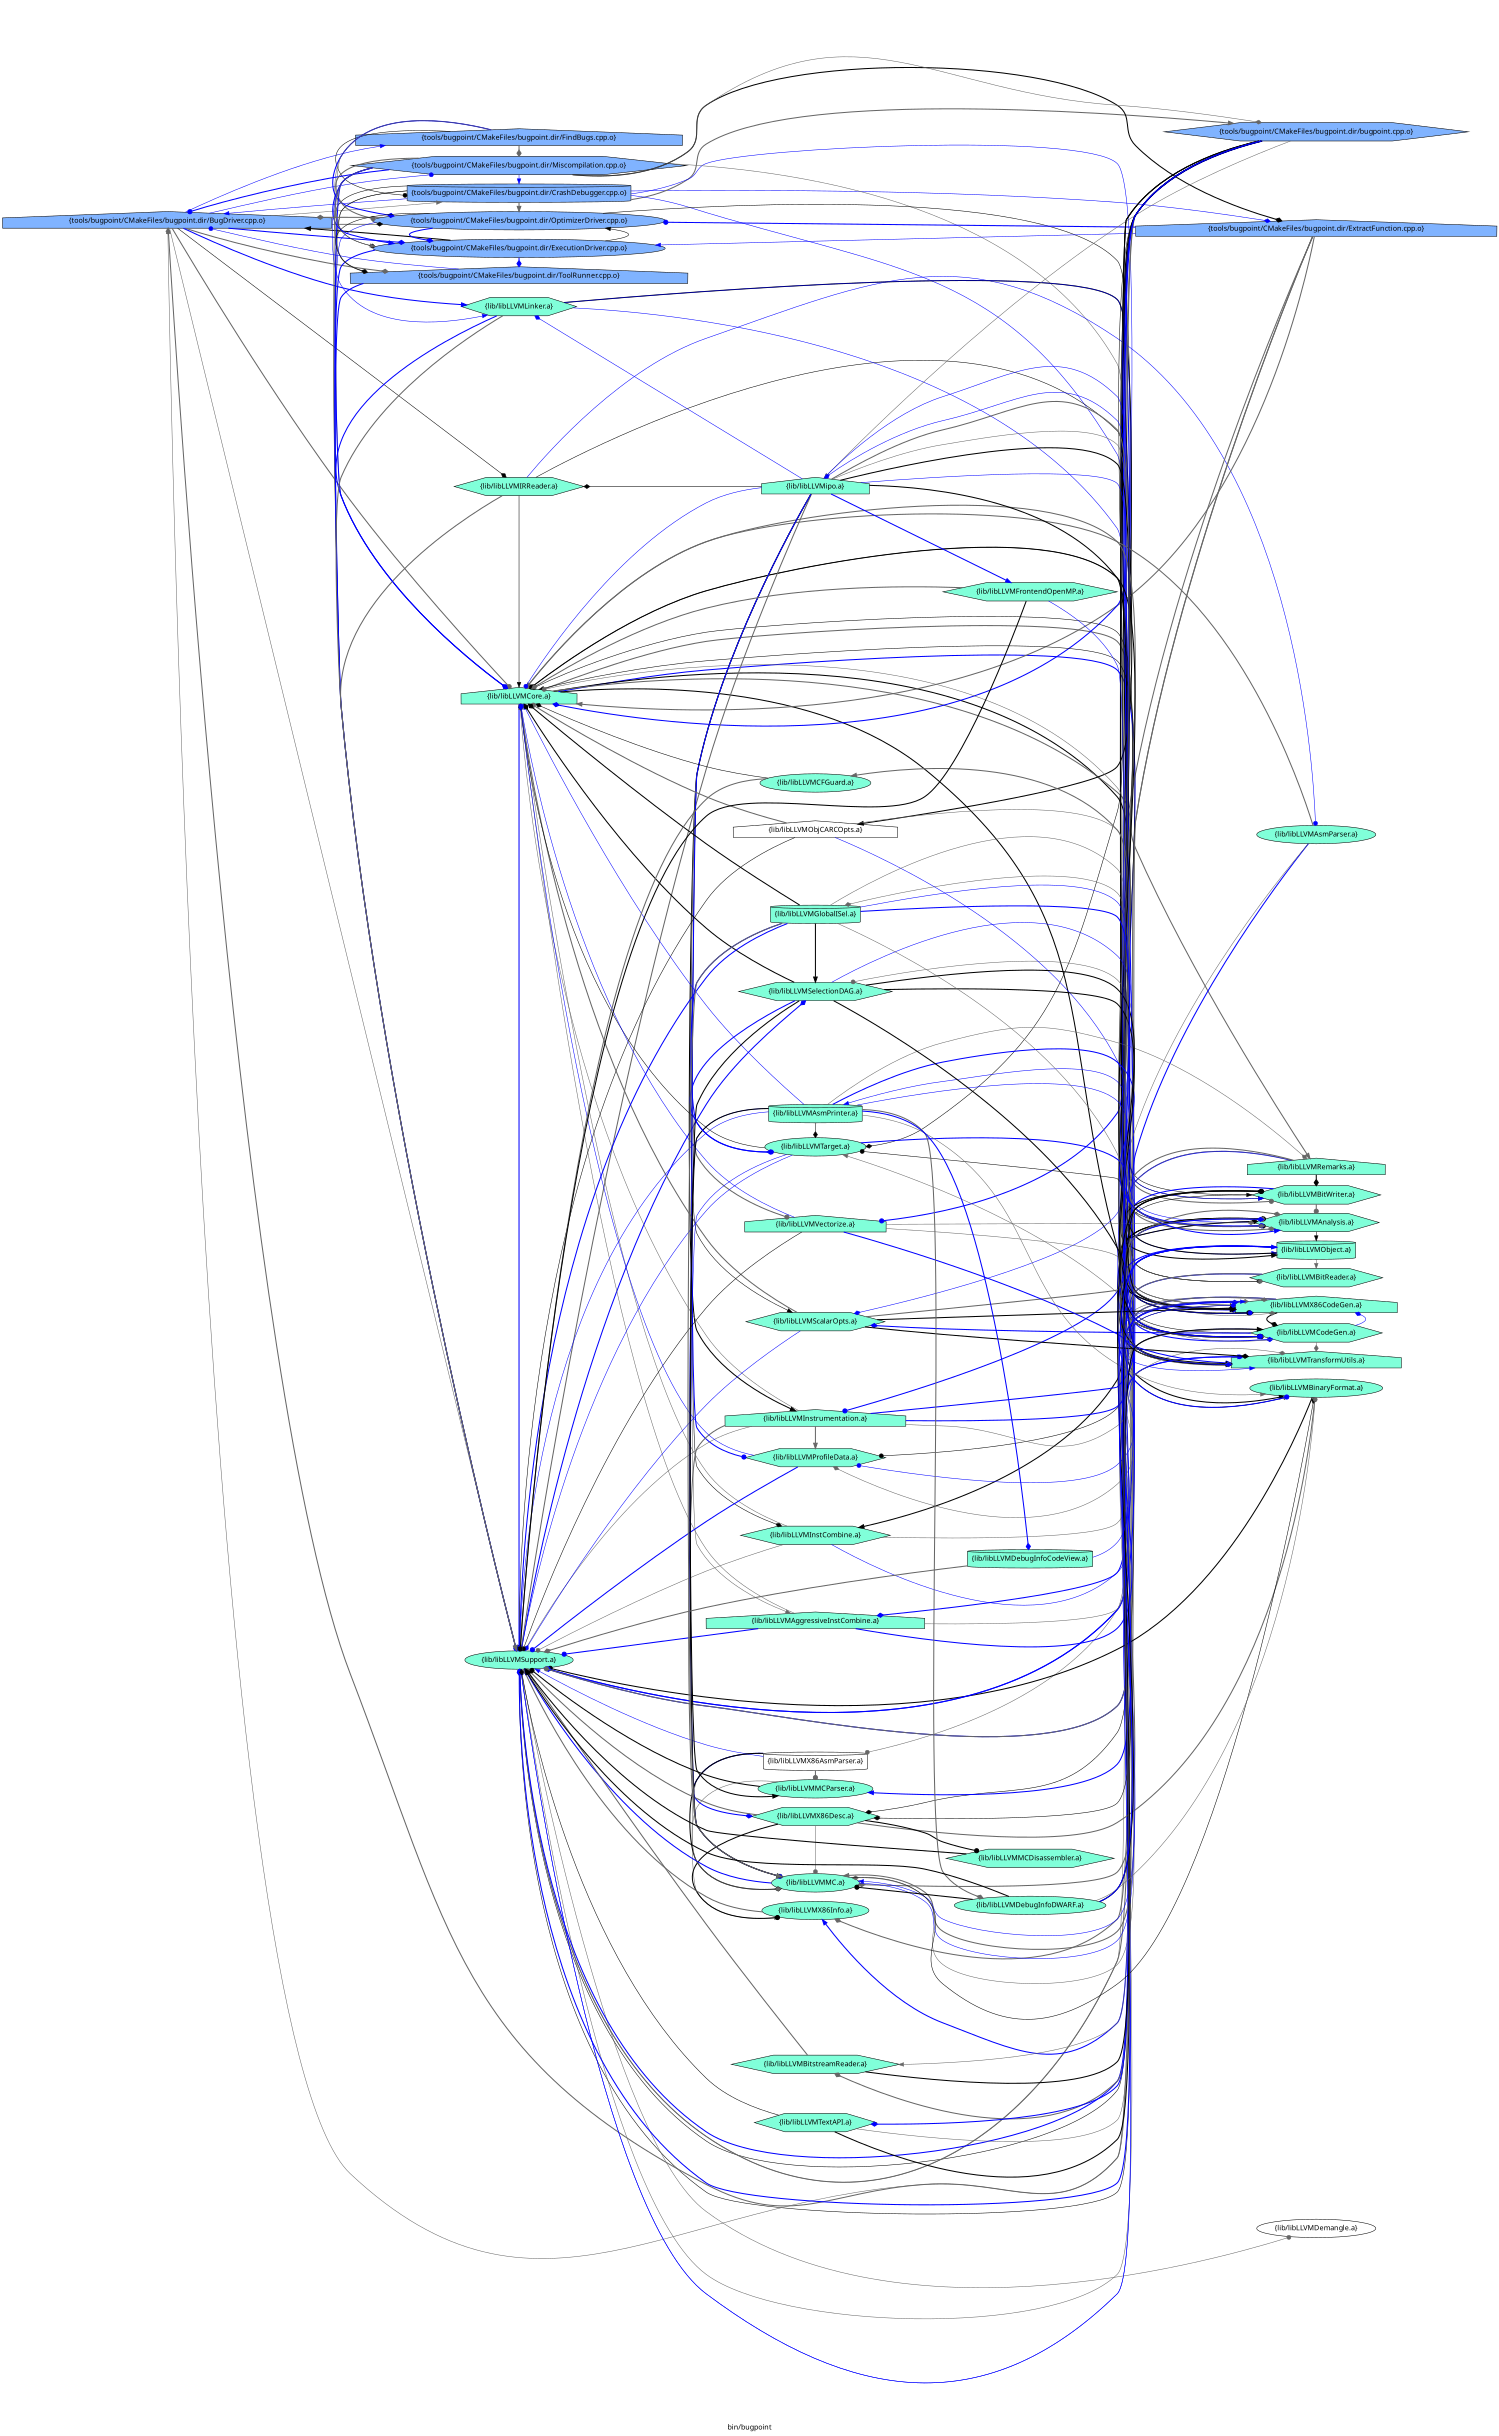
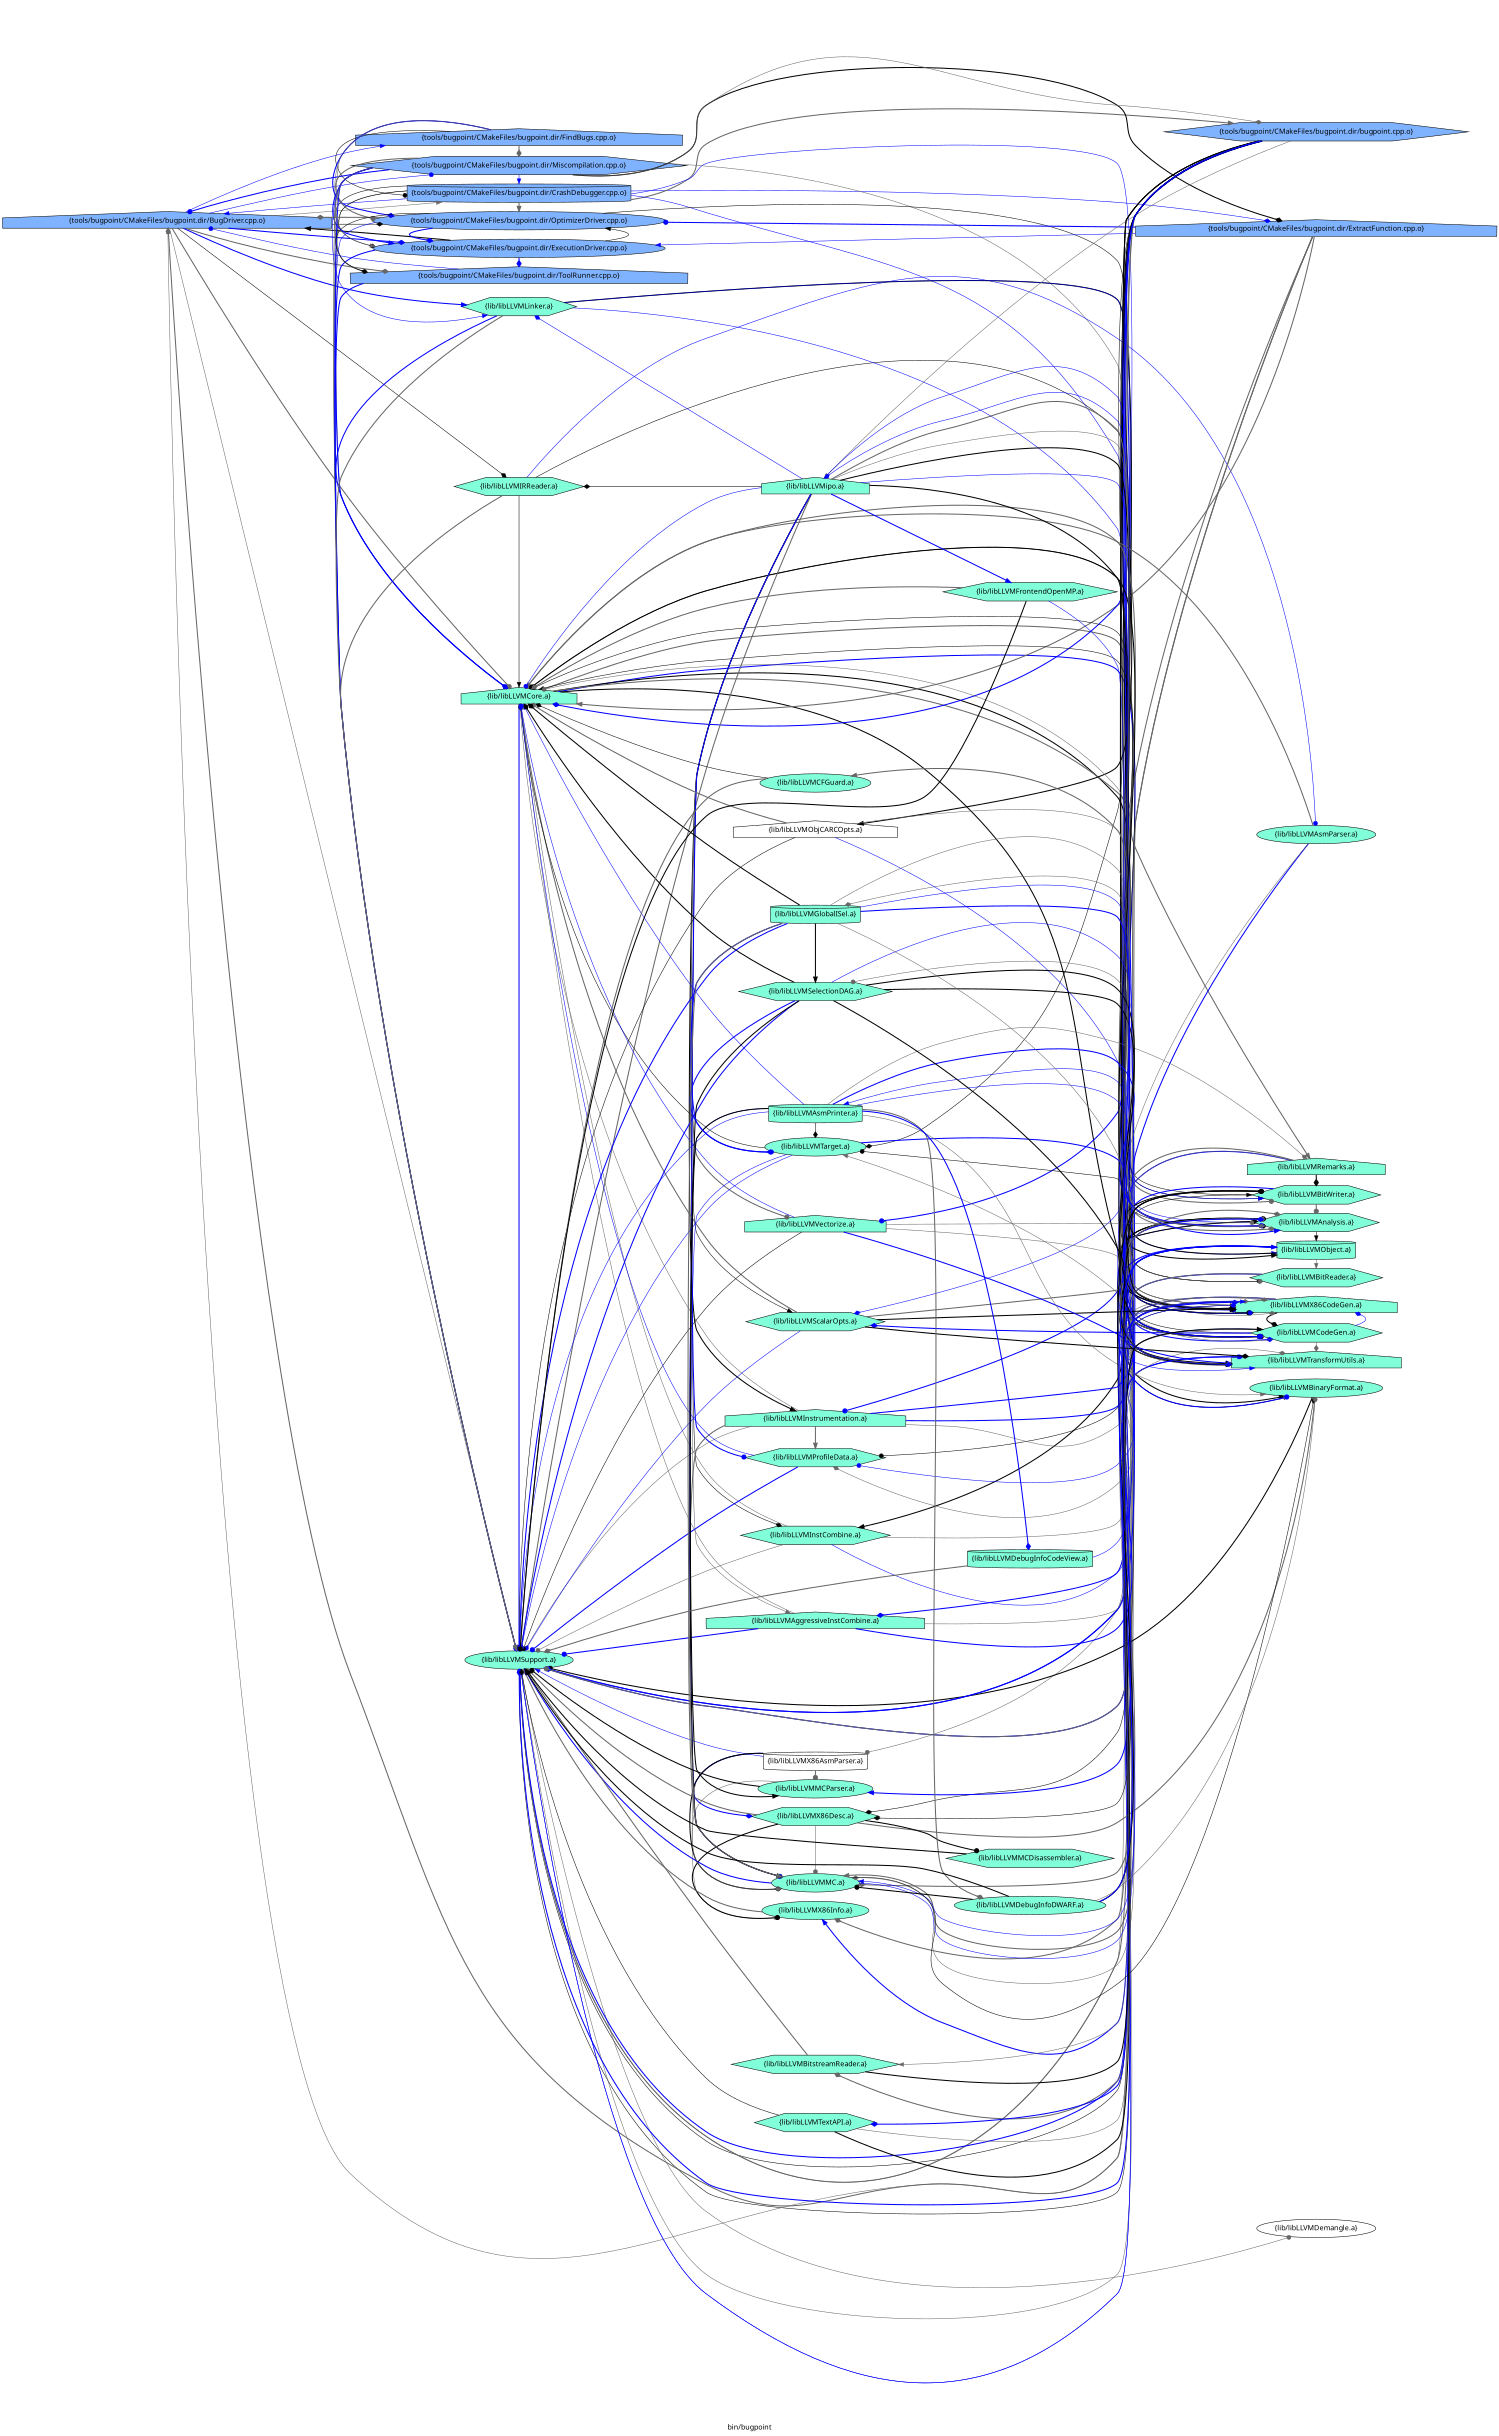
edge "{lib/libLLVMVectorize.a}" -> "{lib/libLLVMAnalysis.a}": arrowhead diamond -> dot
edge "{lib/libLLVMSupport.a}" -> "{lib/libLLVMSelectionDAG.a}": reversed
